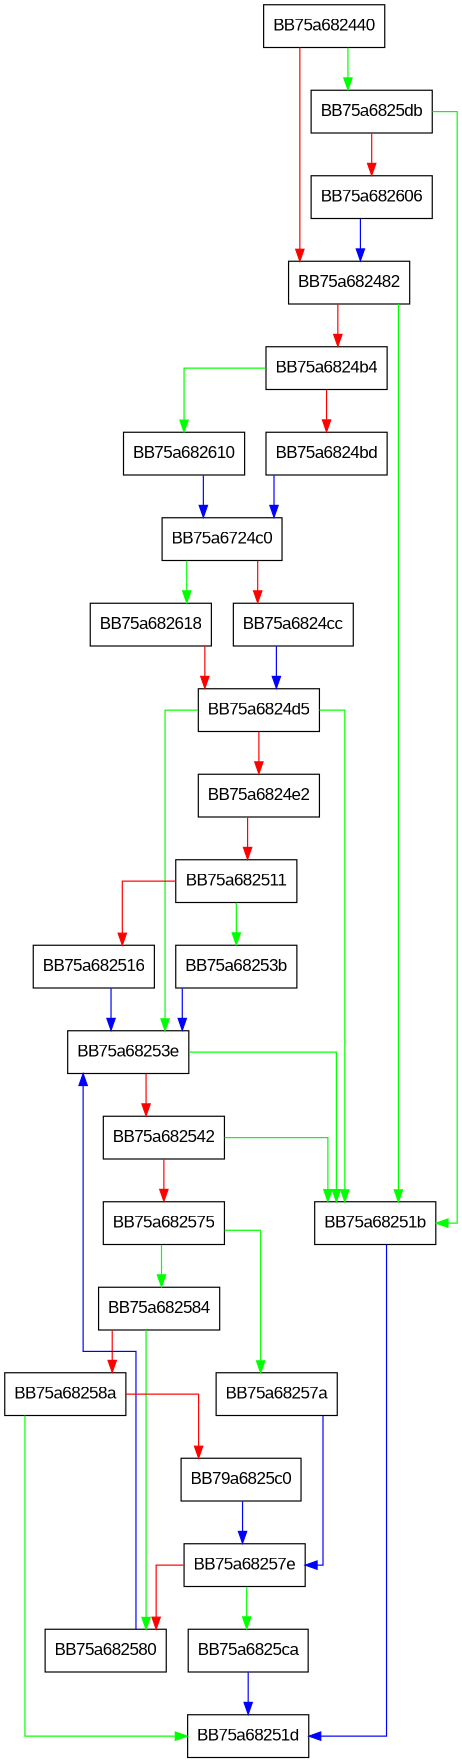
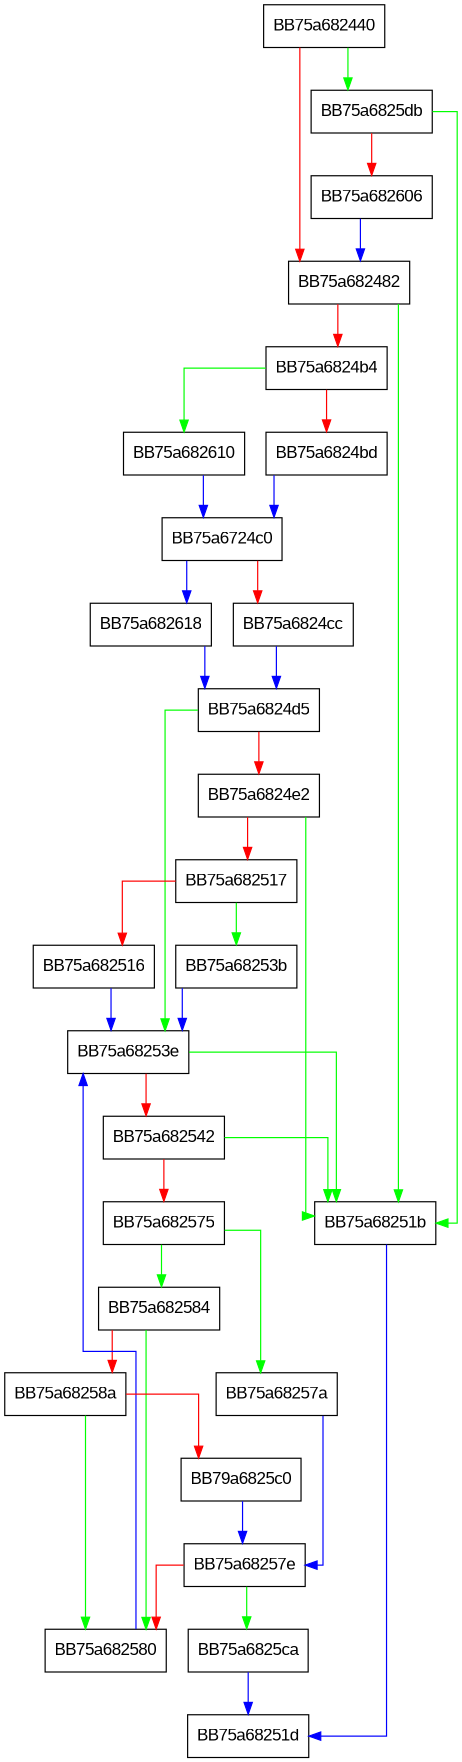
edge "BB75a6724c0" -> "BB75a682618": color green -> blue
edge "BB75a682618" -> "BB75a6824d5": color red -> blue
node "BB75a682511": label "BB75a682511" -> "BB75a682517"
edge "BB75a6824d5" -> "BB75a68251b": now "BB75a6824e2" -> "BB75a68251b"
edge "BB75a68258a" -> "BB75a68251d": now "BB75a68258a" -> "BB75a682580"
